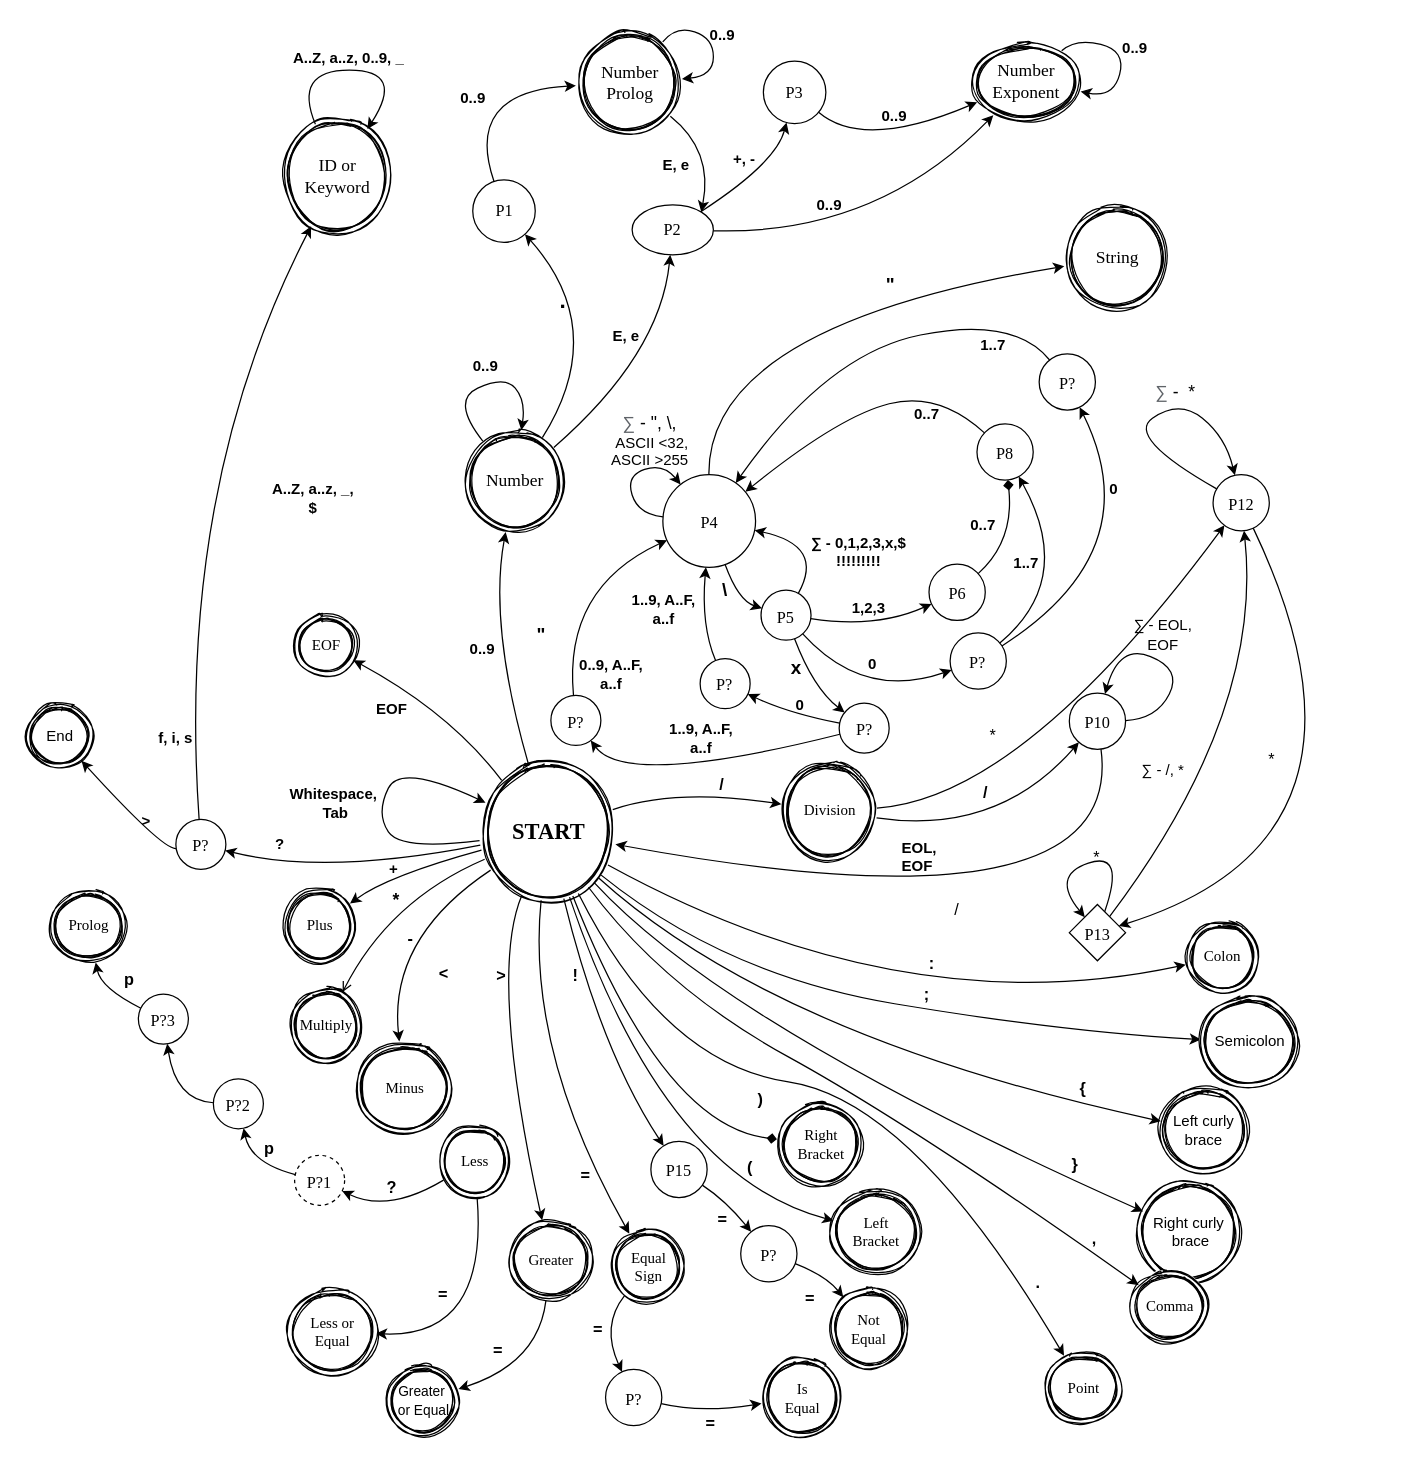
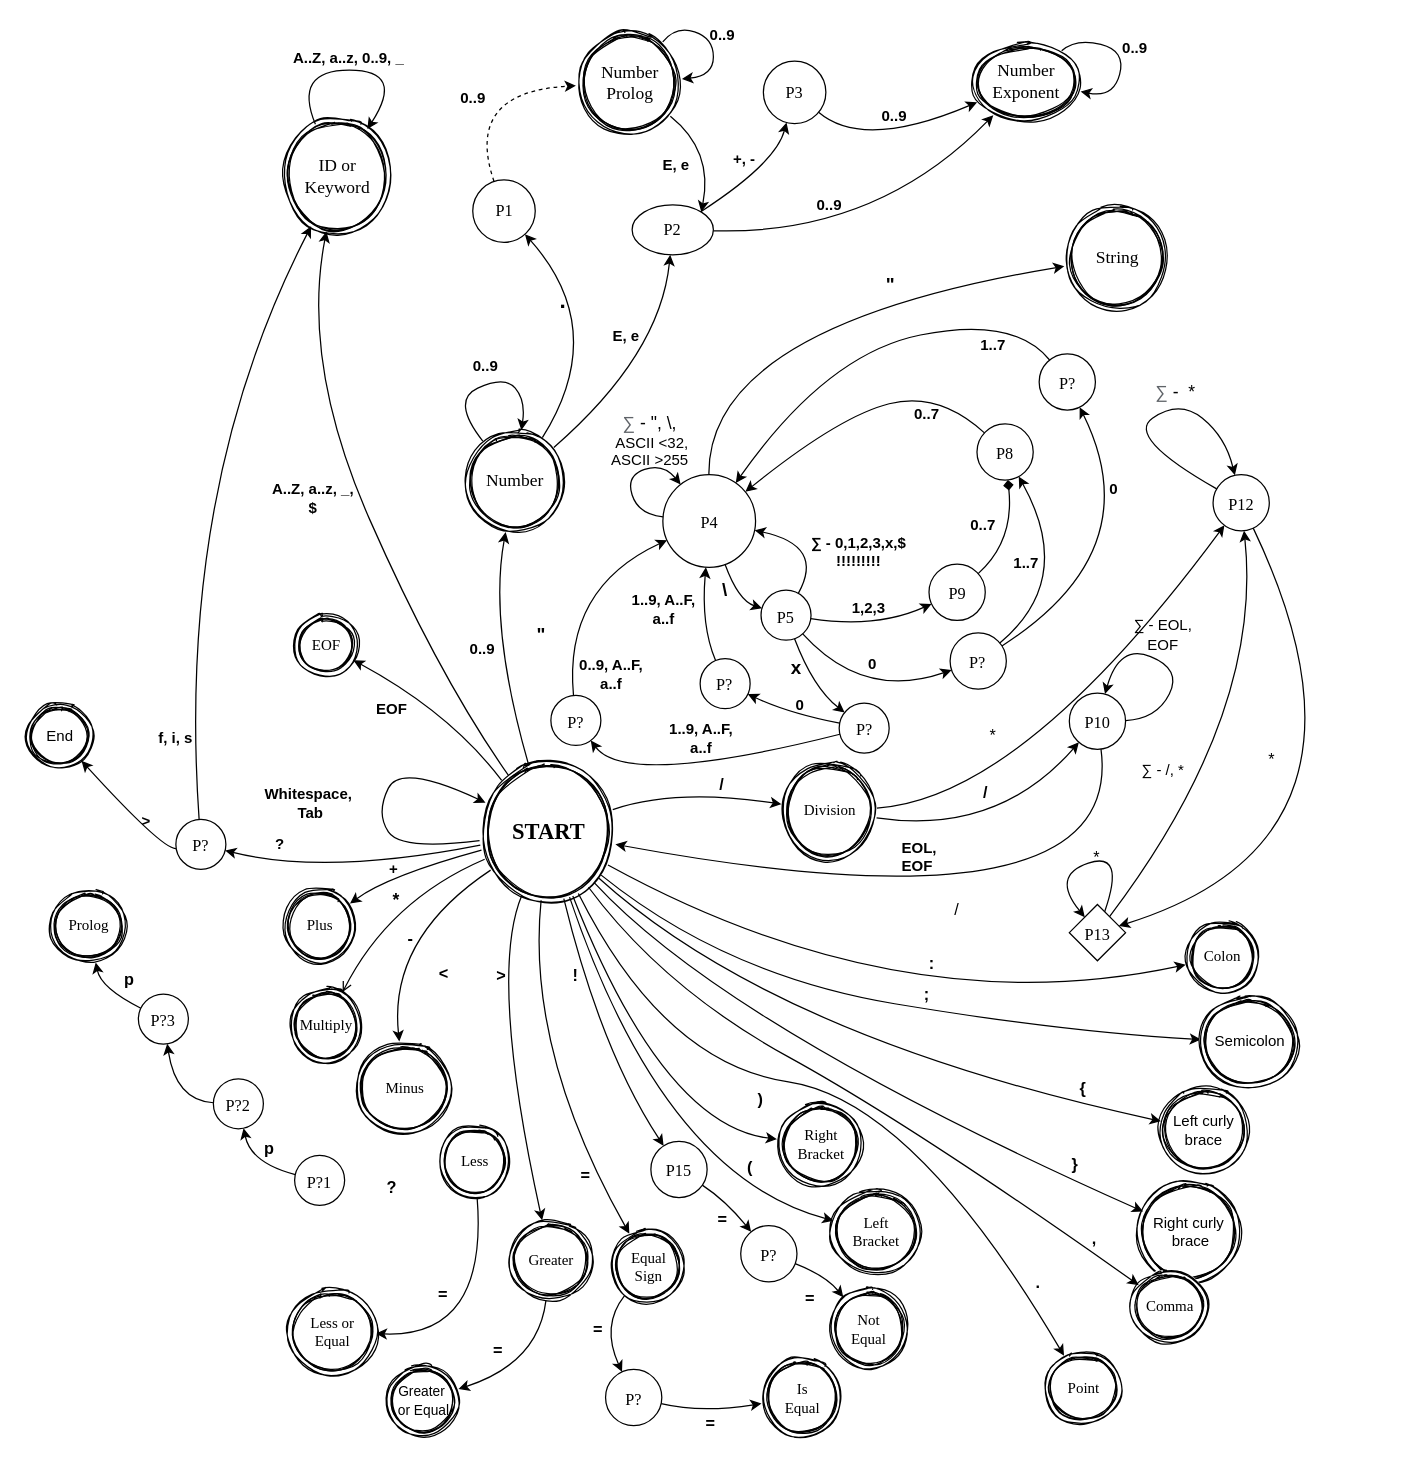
edge "P1" -> "Number Prolog": style solid -> dashed
edge "START" -> "ID or Keyword": added
node "P6": label "P6" -> "P9"
node "Whitespace, Tab": moved (335, 803) -> (310, 803)
edge "START" -> "Right Bracket": arrowhead diamond -> classic
node "P?1": style dashed -> solid
edge "Less" -> "P?1": removed
